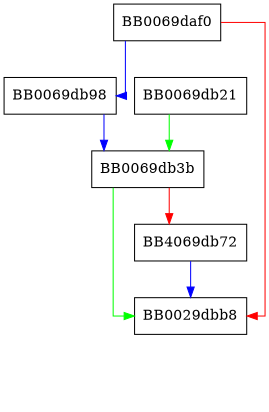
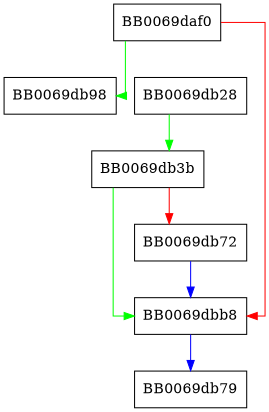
edge "BB0069daf0" -> "BB0069db98": color blue -> green
node "BB0069db21": label "BB0069db21" -> "BB0069db28"
edge "BB0069db98" -> "BB0069db3b": removed
node "BB4069db72": label "BB4069db72" -> "BB0069db72"
node "BB0029dbb8": label "BB0029dbb8" -> "BB0069dbb8"
node "BB0069db79": added
